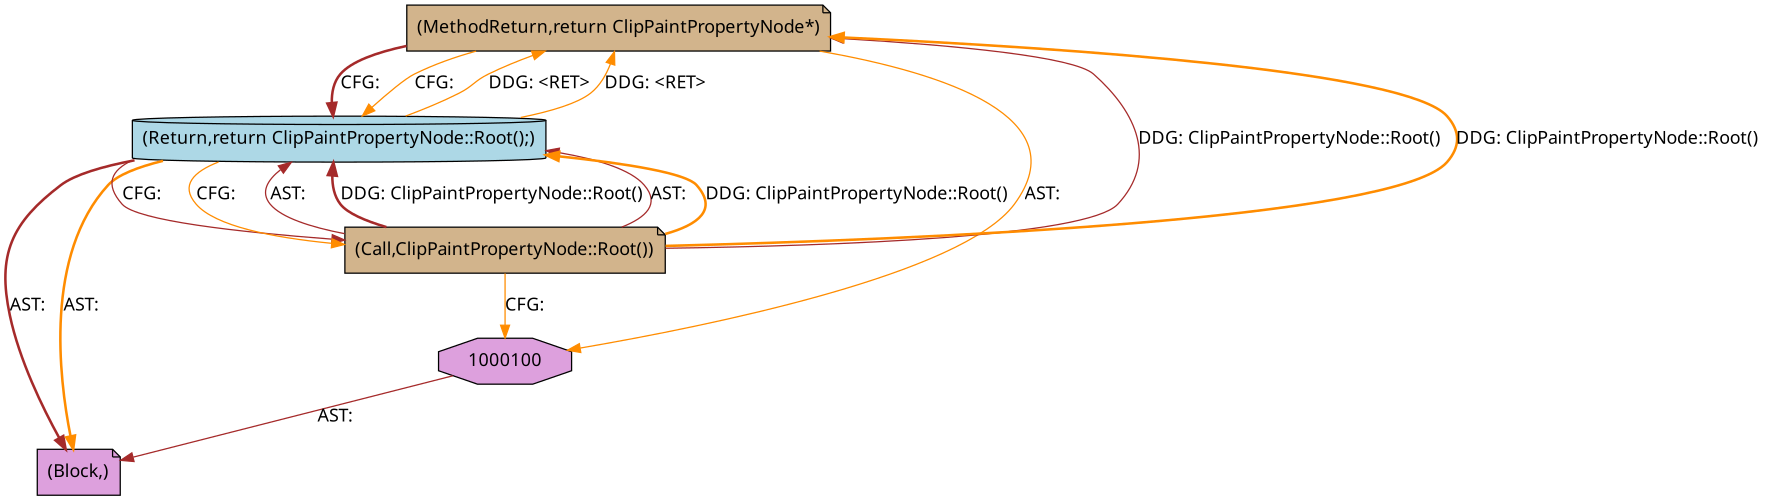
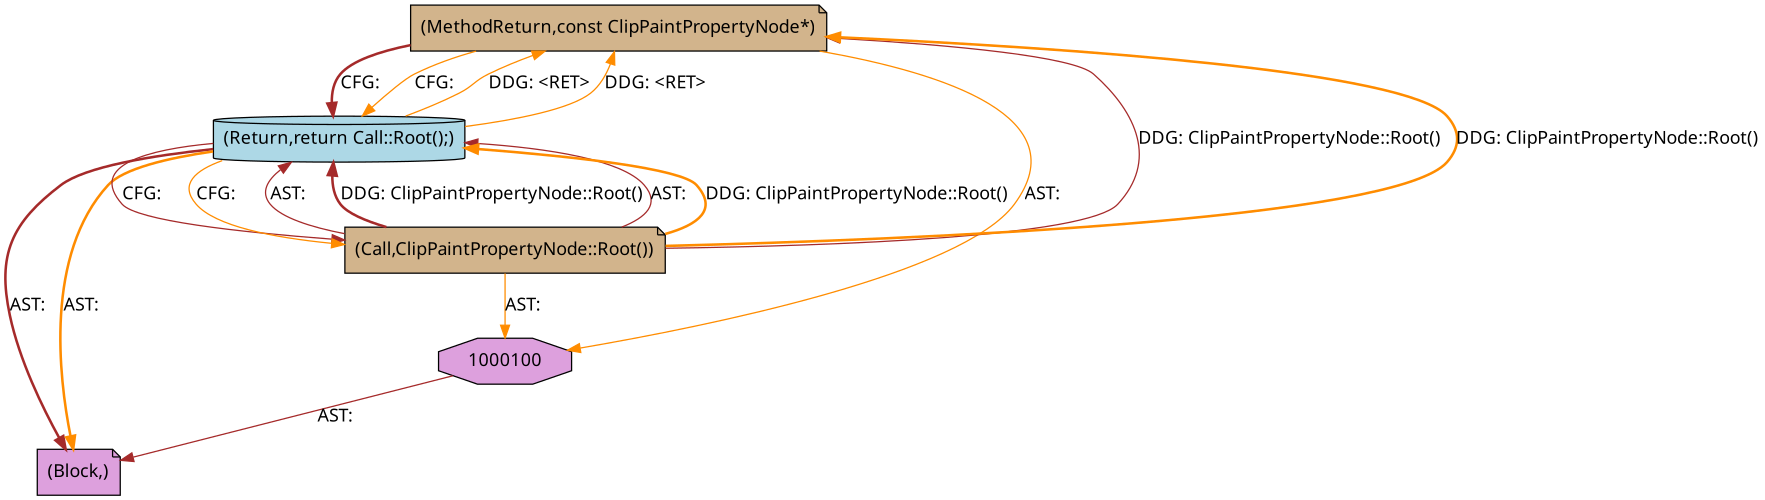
node "(MethodReturn,return ClipPaintPropertyNode*)": label "(MethodReturn,return ClipPaintPropertyNode*)" -> "(MethodReturn,const ClipPaintPropertyNode*)"
node "(Return,return ClipPaintPropertyNode::Root();)": label "(Return,return ClipPaintPropertyNode::Root();)" -> "(Return,return Call::Root();)"
edge "(Call,ClipPaintPropertyNode::Root())" -> "1000100": label "CFG: " -> "AST: "
